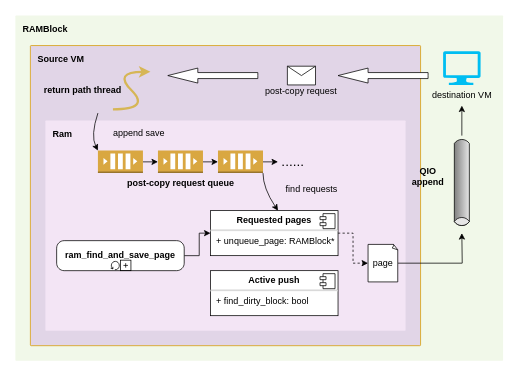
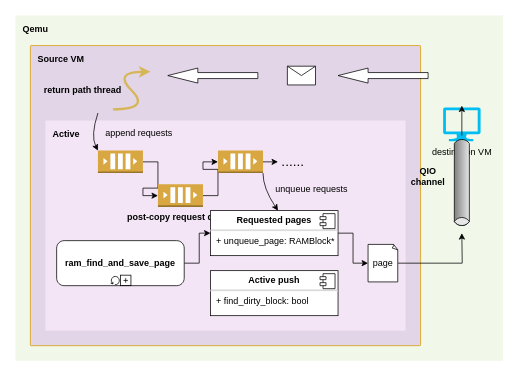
node "RAMBlock": label "RAMBlock" -> "Qemu"
node "destination VM": moved (462, 68) -> (462, 124)
node "post-copy request": removed
node "append save": label "append save" -> "append requests"
node "Ram": label "Ram" -> "Active"
node "post-copy request queue": moved (180, 162) -> (180, 195)
node "QIO append": label "QIO append" -> "QIO channel"
node "find requests": label "find requests" -> "unqueue requests"
edge "Requested pages + unqueue_page: RAMBlock*" -> "page": style dashed -> solid
node "ram_find_and_save_page": size 128x30 -> 128x45
